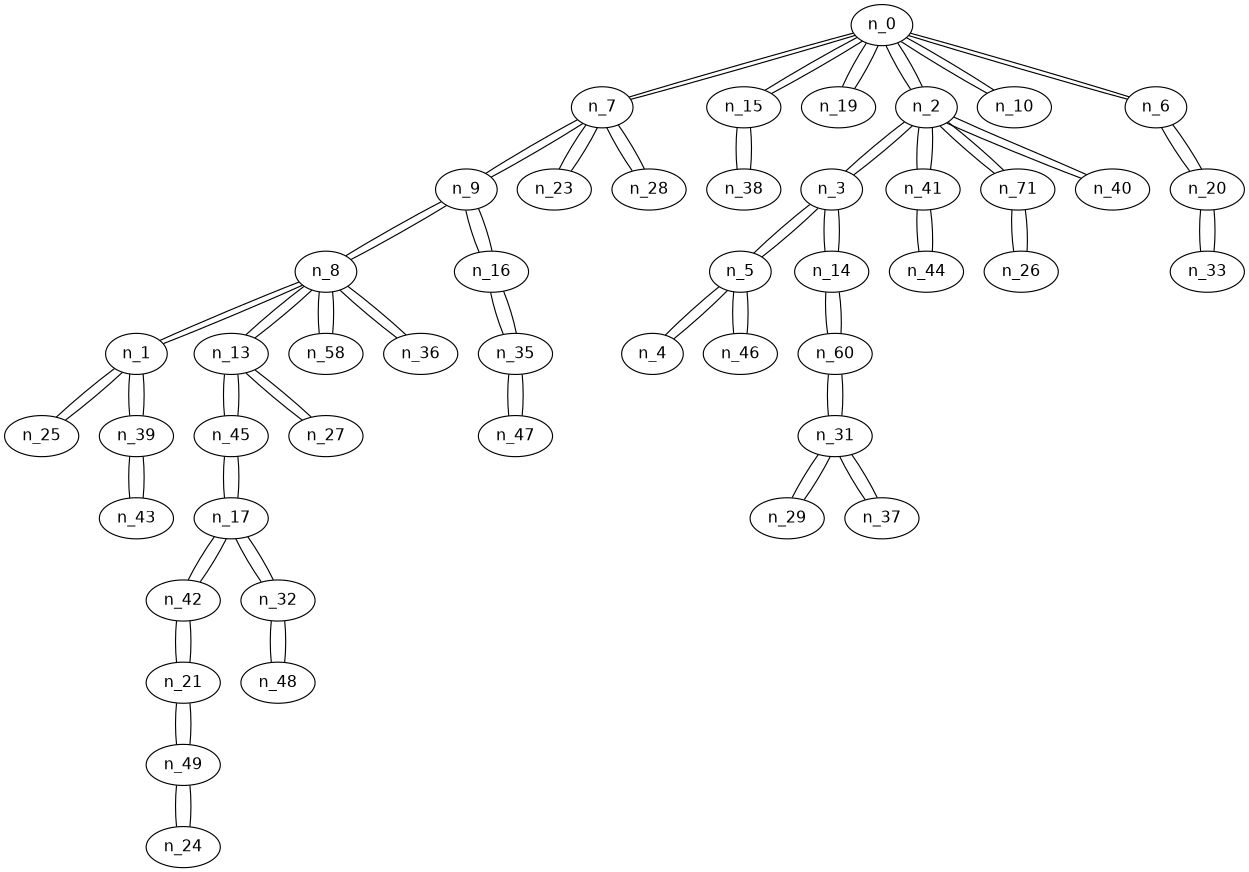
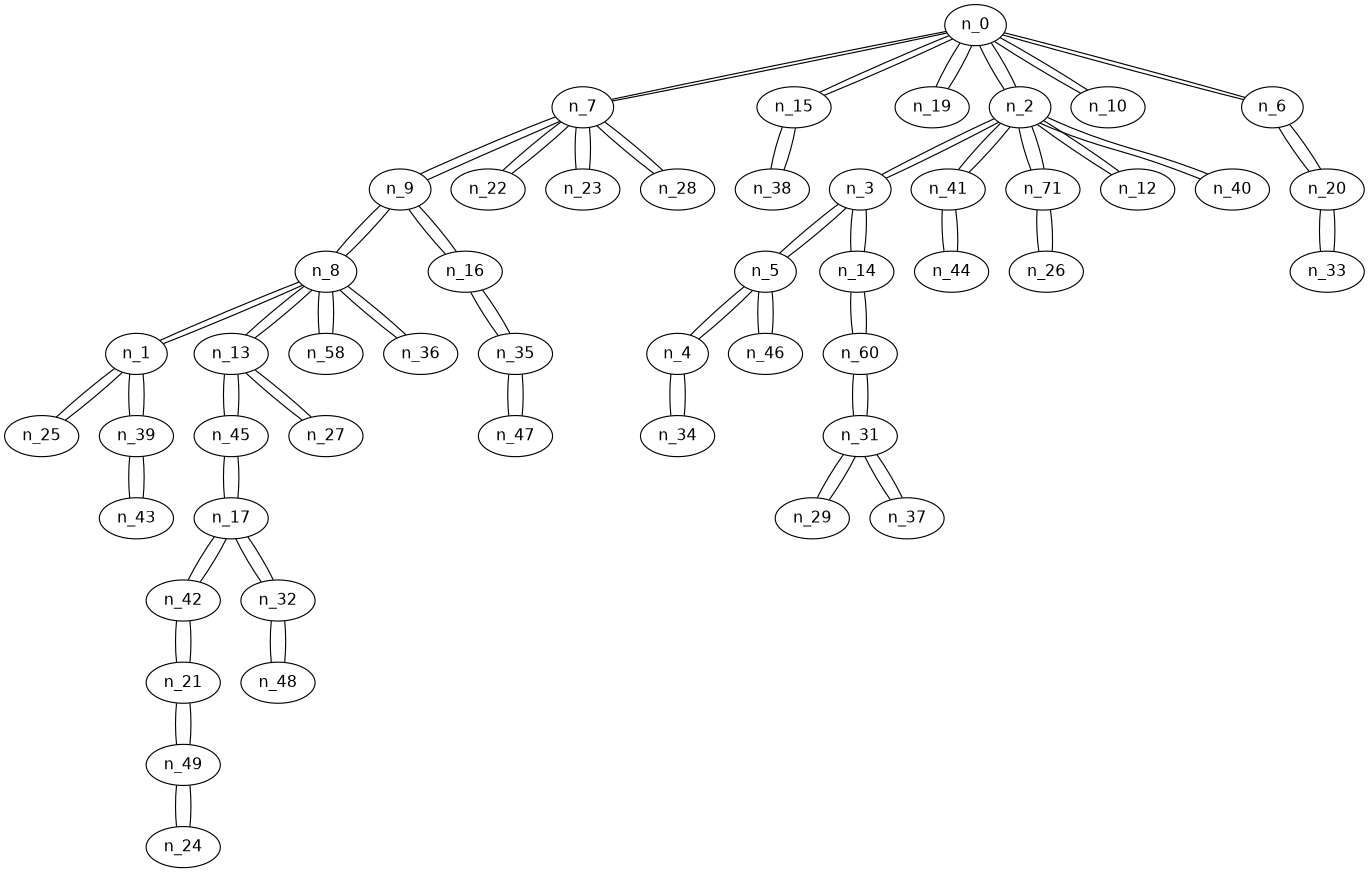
node "n_22": added
node "n_12": added
node "n_34": added
